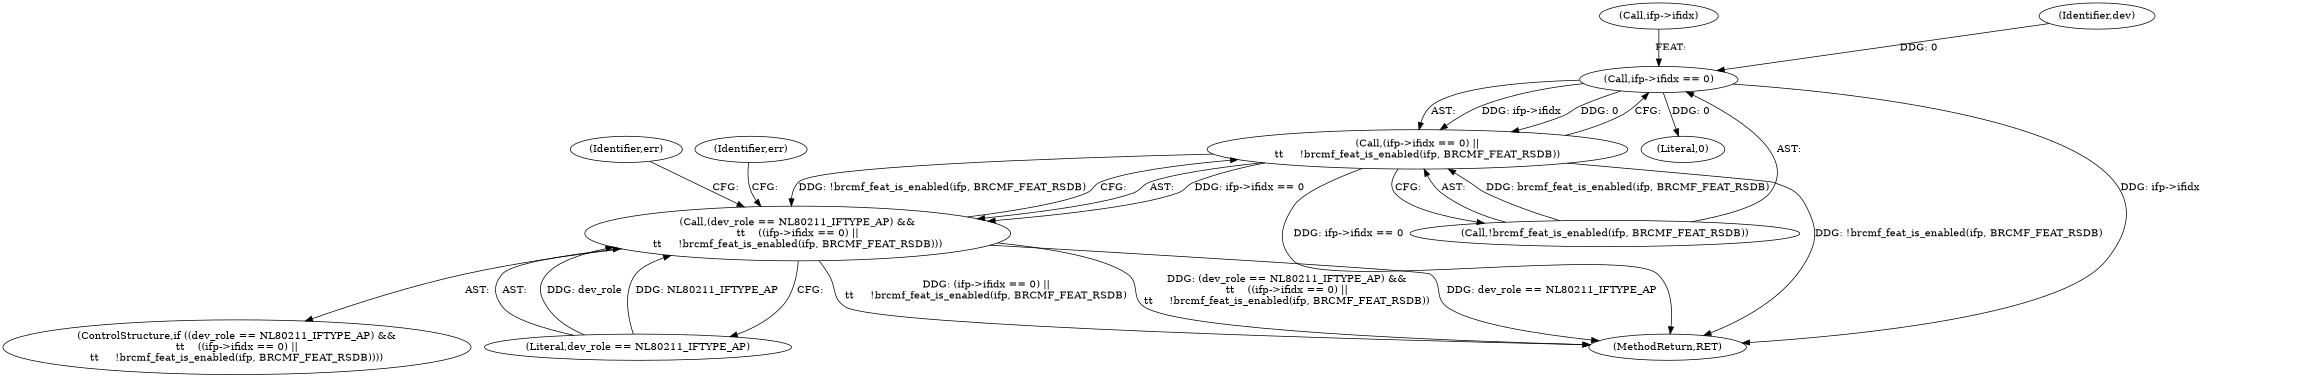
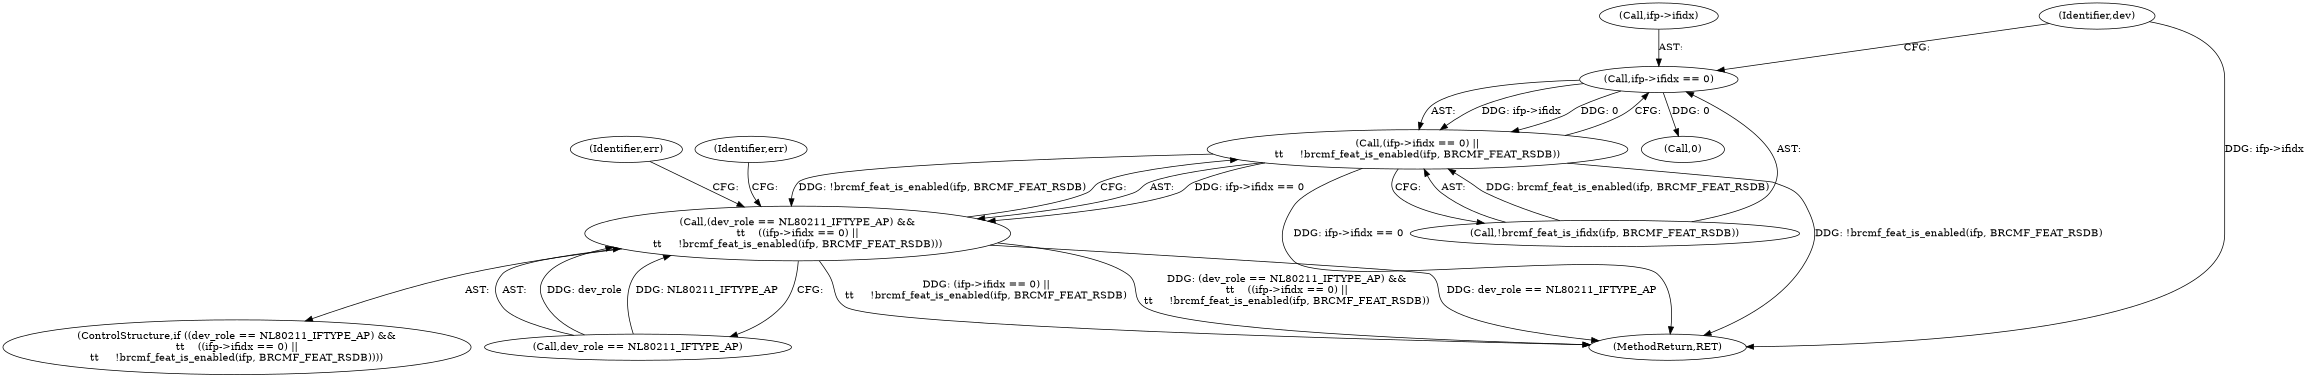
edge "(Call,ifp->ifidx)" -> "(Call,ifp->ifidx == 0)": label "FEAT: " -> "AST: "
edge "(Identifier,dev)" -> "(Call,ifp->ifidx == 0)": label "DDG: 0" -> "CFG: "
node "(Literal,0)": label "(Literal,0)" -> "(Call,0)"
edge "(Call,ifp->ifidx == 0)" -> "(MethodReturn,RET)": now "(Identifier,dev)" -> "(MethodReturn,RET)"
node "(Call,!brcmf_feat_is_enabled(ifp, BRCMF_FEAT_RSDB))": label "(Call,!brcmf_feat_is_enabled(ifp, BRCMF_FEAT_RSDB))" -> "(Call,!brcmf_feat_is_ifidx(ifp, BRCMF_FEAT_RSDB))"
node "(Literal,dev_role == NL80211_IFTYPE_AP)": label "(Literal,dev_role == NL80211_IFTYPE_AP)" -> "(Call,dev_role == NL80211_IFTYPE_AP)"
